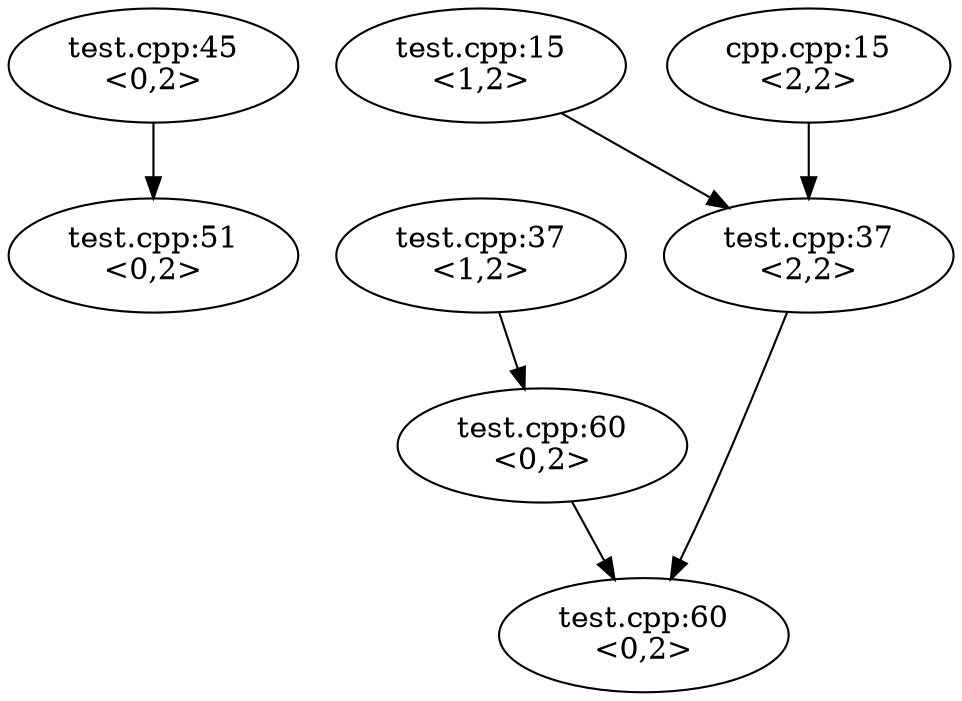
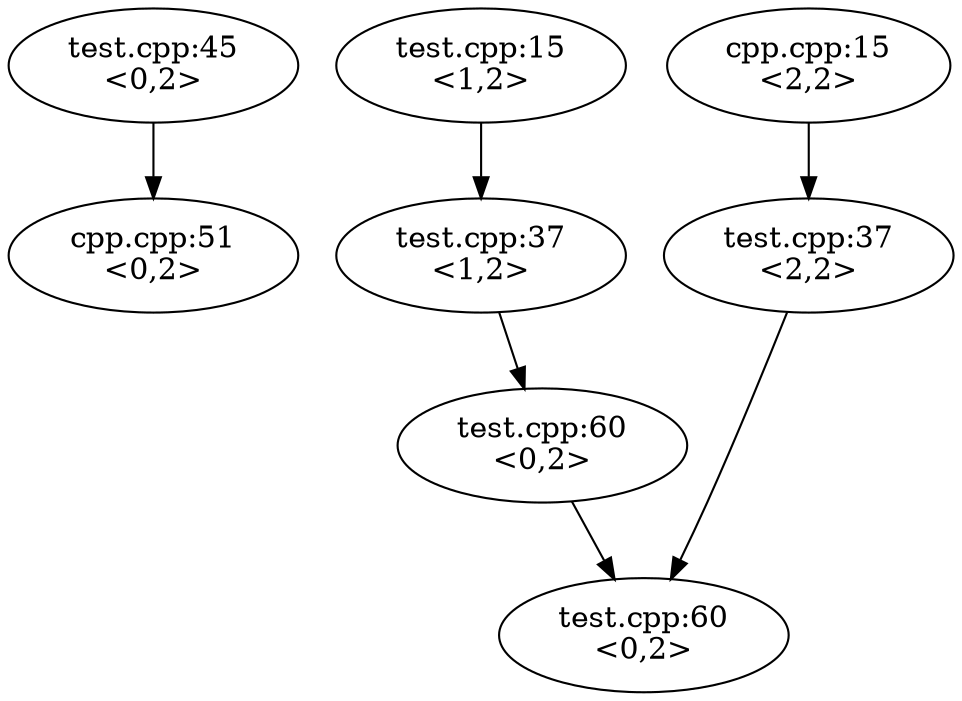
edge "test.cpp:15 <1,2>" -> "test.cpp:37 <2,2>": now "test.cpp:15 <1,2>" -> "test.cpp:37 <1,2>"
node "test.cpp:51 <0,2>": label "test.cpp:51 <0,2>" -> "cpp.cpp:51 <0,2>"
